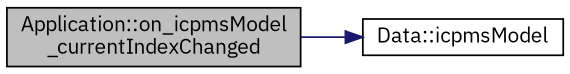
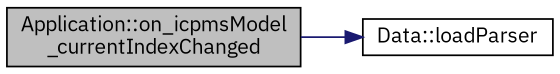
node "Data::icpmsModel": label "Data::icpmsModel" -> "Data::loadParser"
